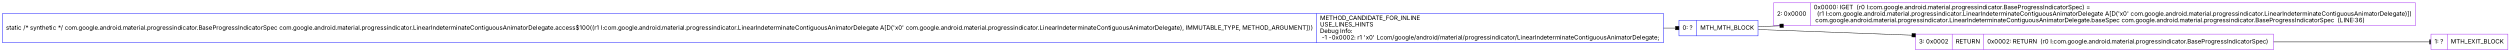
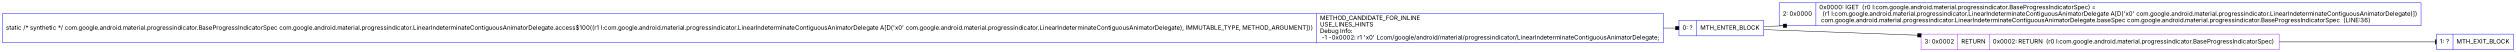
node "2: 0x0000": color purple -> blue
node "0: ?": text "MTH_MTH_BLOCK" -> "MTH_ENTER_BLOCK"
node "1: ?": color purple -> blue
